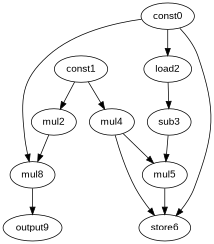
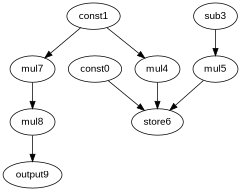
edge "const0" -> "mul8": removed
node "load2": removed
node "mul2": label "mul2" -> "mul7"
edge "mul4" -> "mul5": removed
